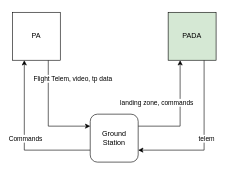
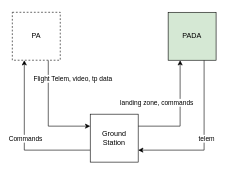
node "PA": style solid -> dashed
node "Ground Station": shape rounded rectangle -> rectangle
